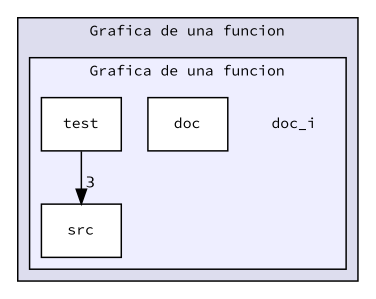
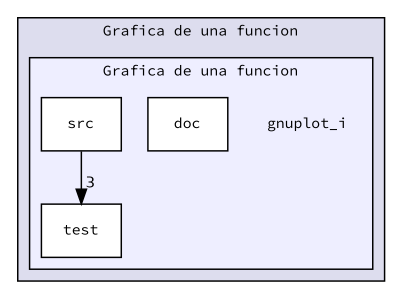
node "doc_i": label "doc_i" -> "gnuplot_i"
edge "test" -> "src": reversed
